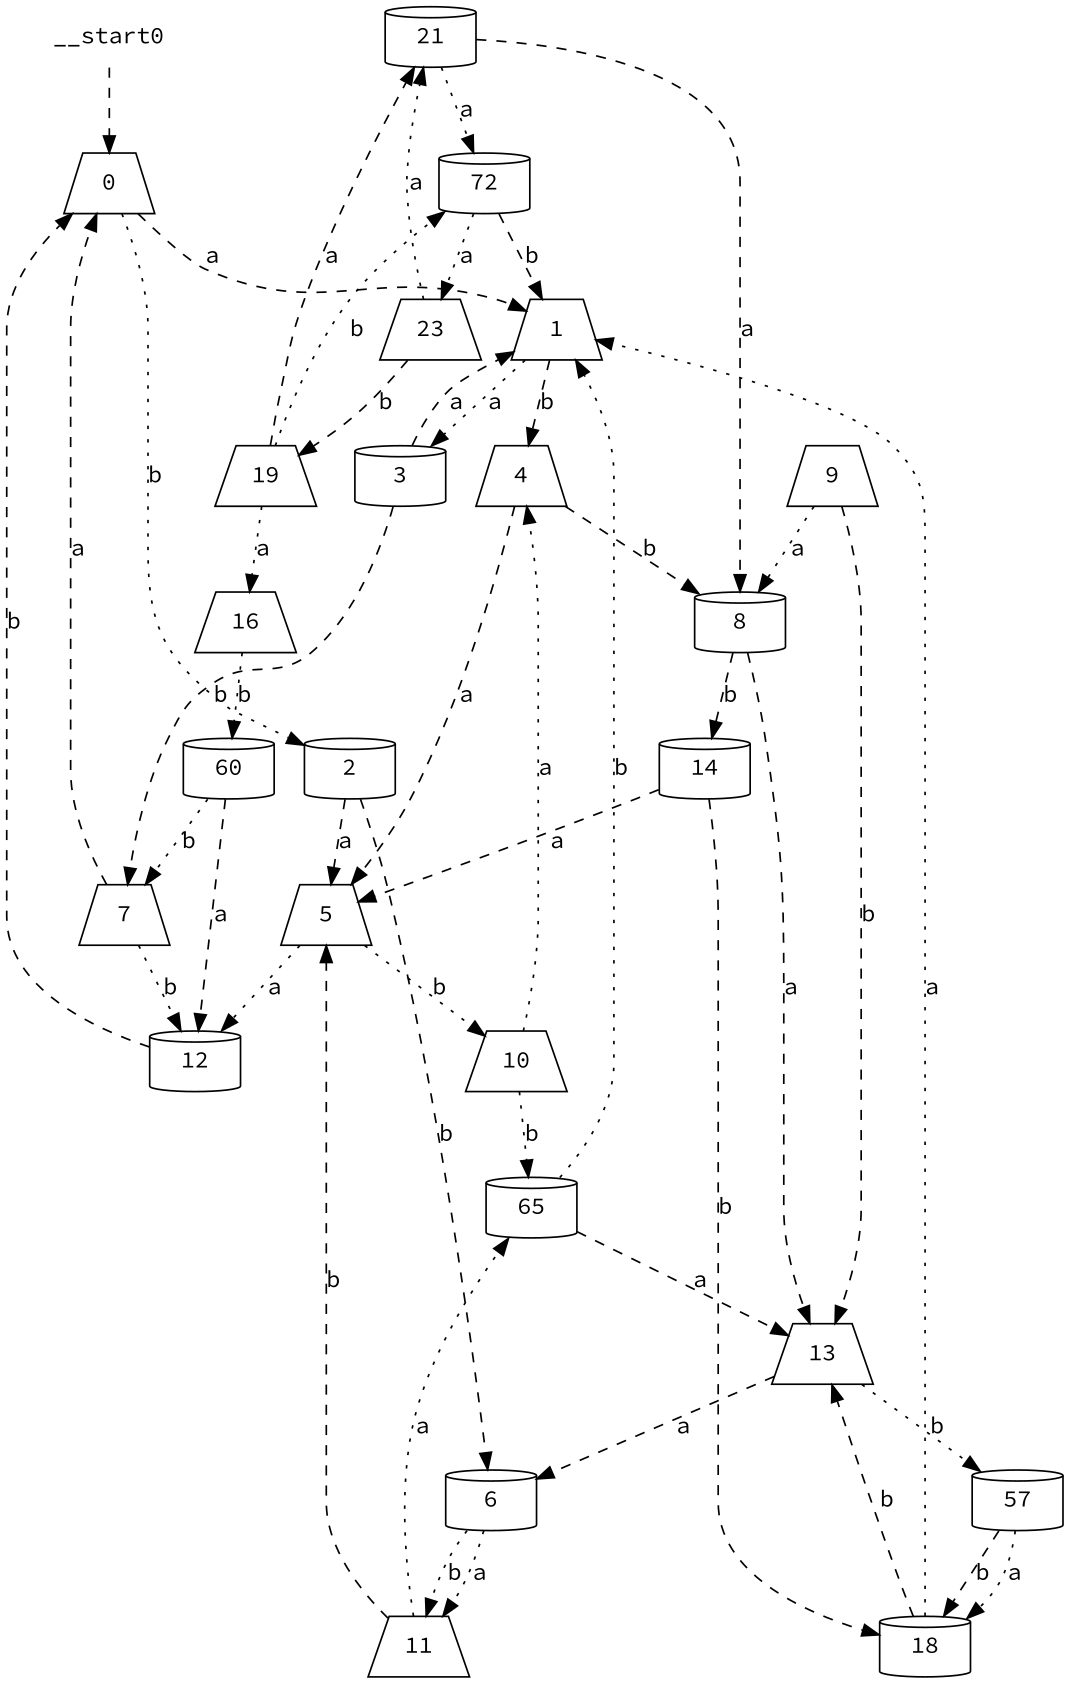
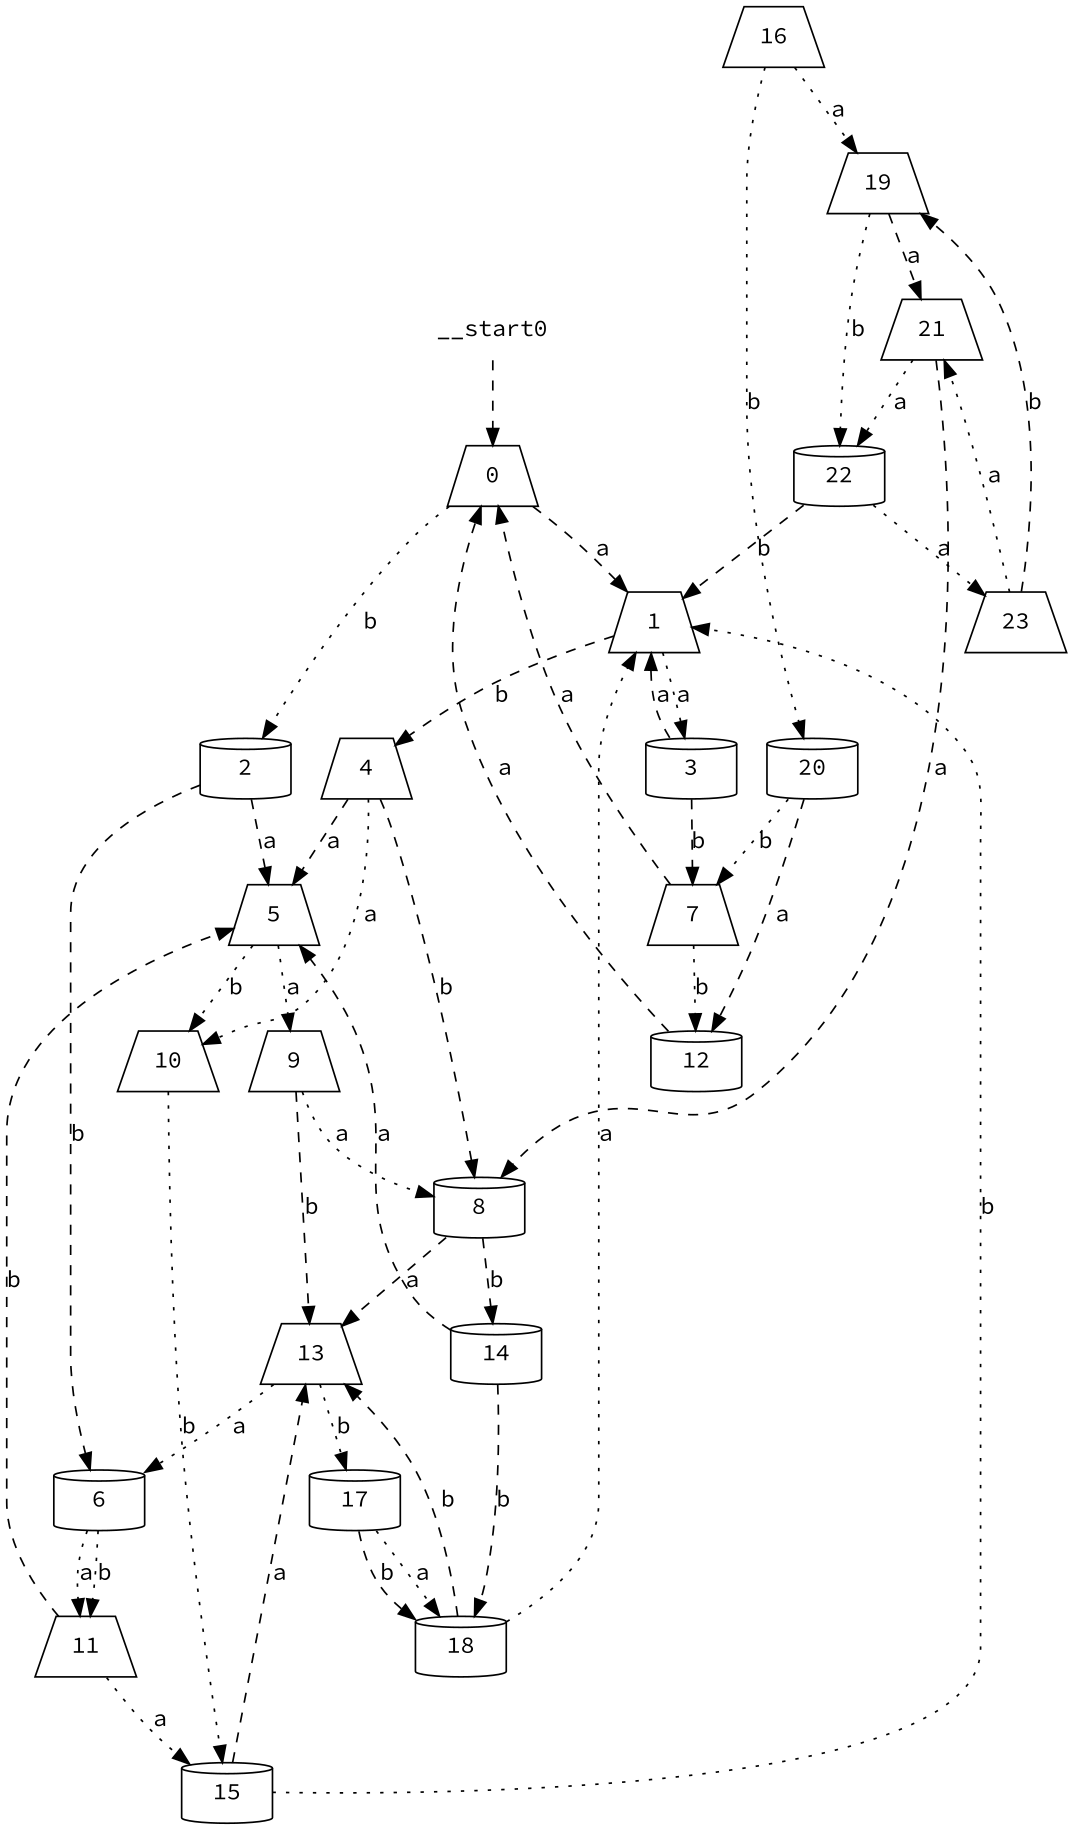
node "21": shape cylinder -> trapezium
node "72": label "72" -> "22"
edge "19" -> "16": reversed
edge "12" -> "0": label "b" -> "a"
node "60": label "60" -> "20"
edge "10" -> "4": reversed
edge "5" -> "12": now "5" -> "9"
node "65": label "65" -> "15"
edge "13" -> "6": style dashed -> dotted
node "57": label "57" -> "17"
